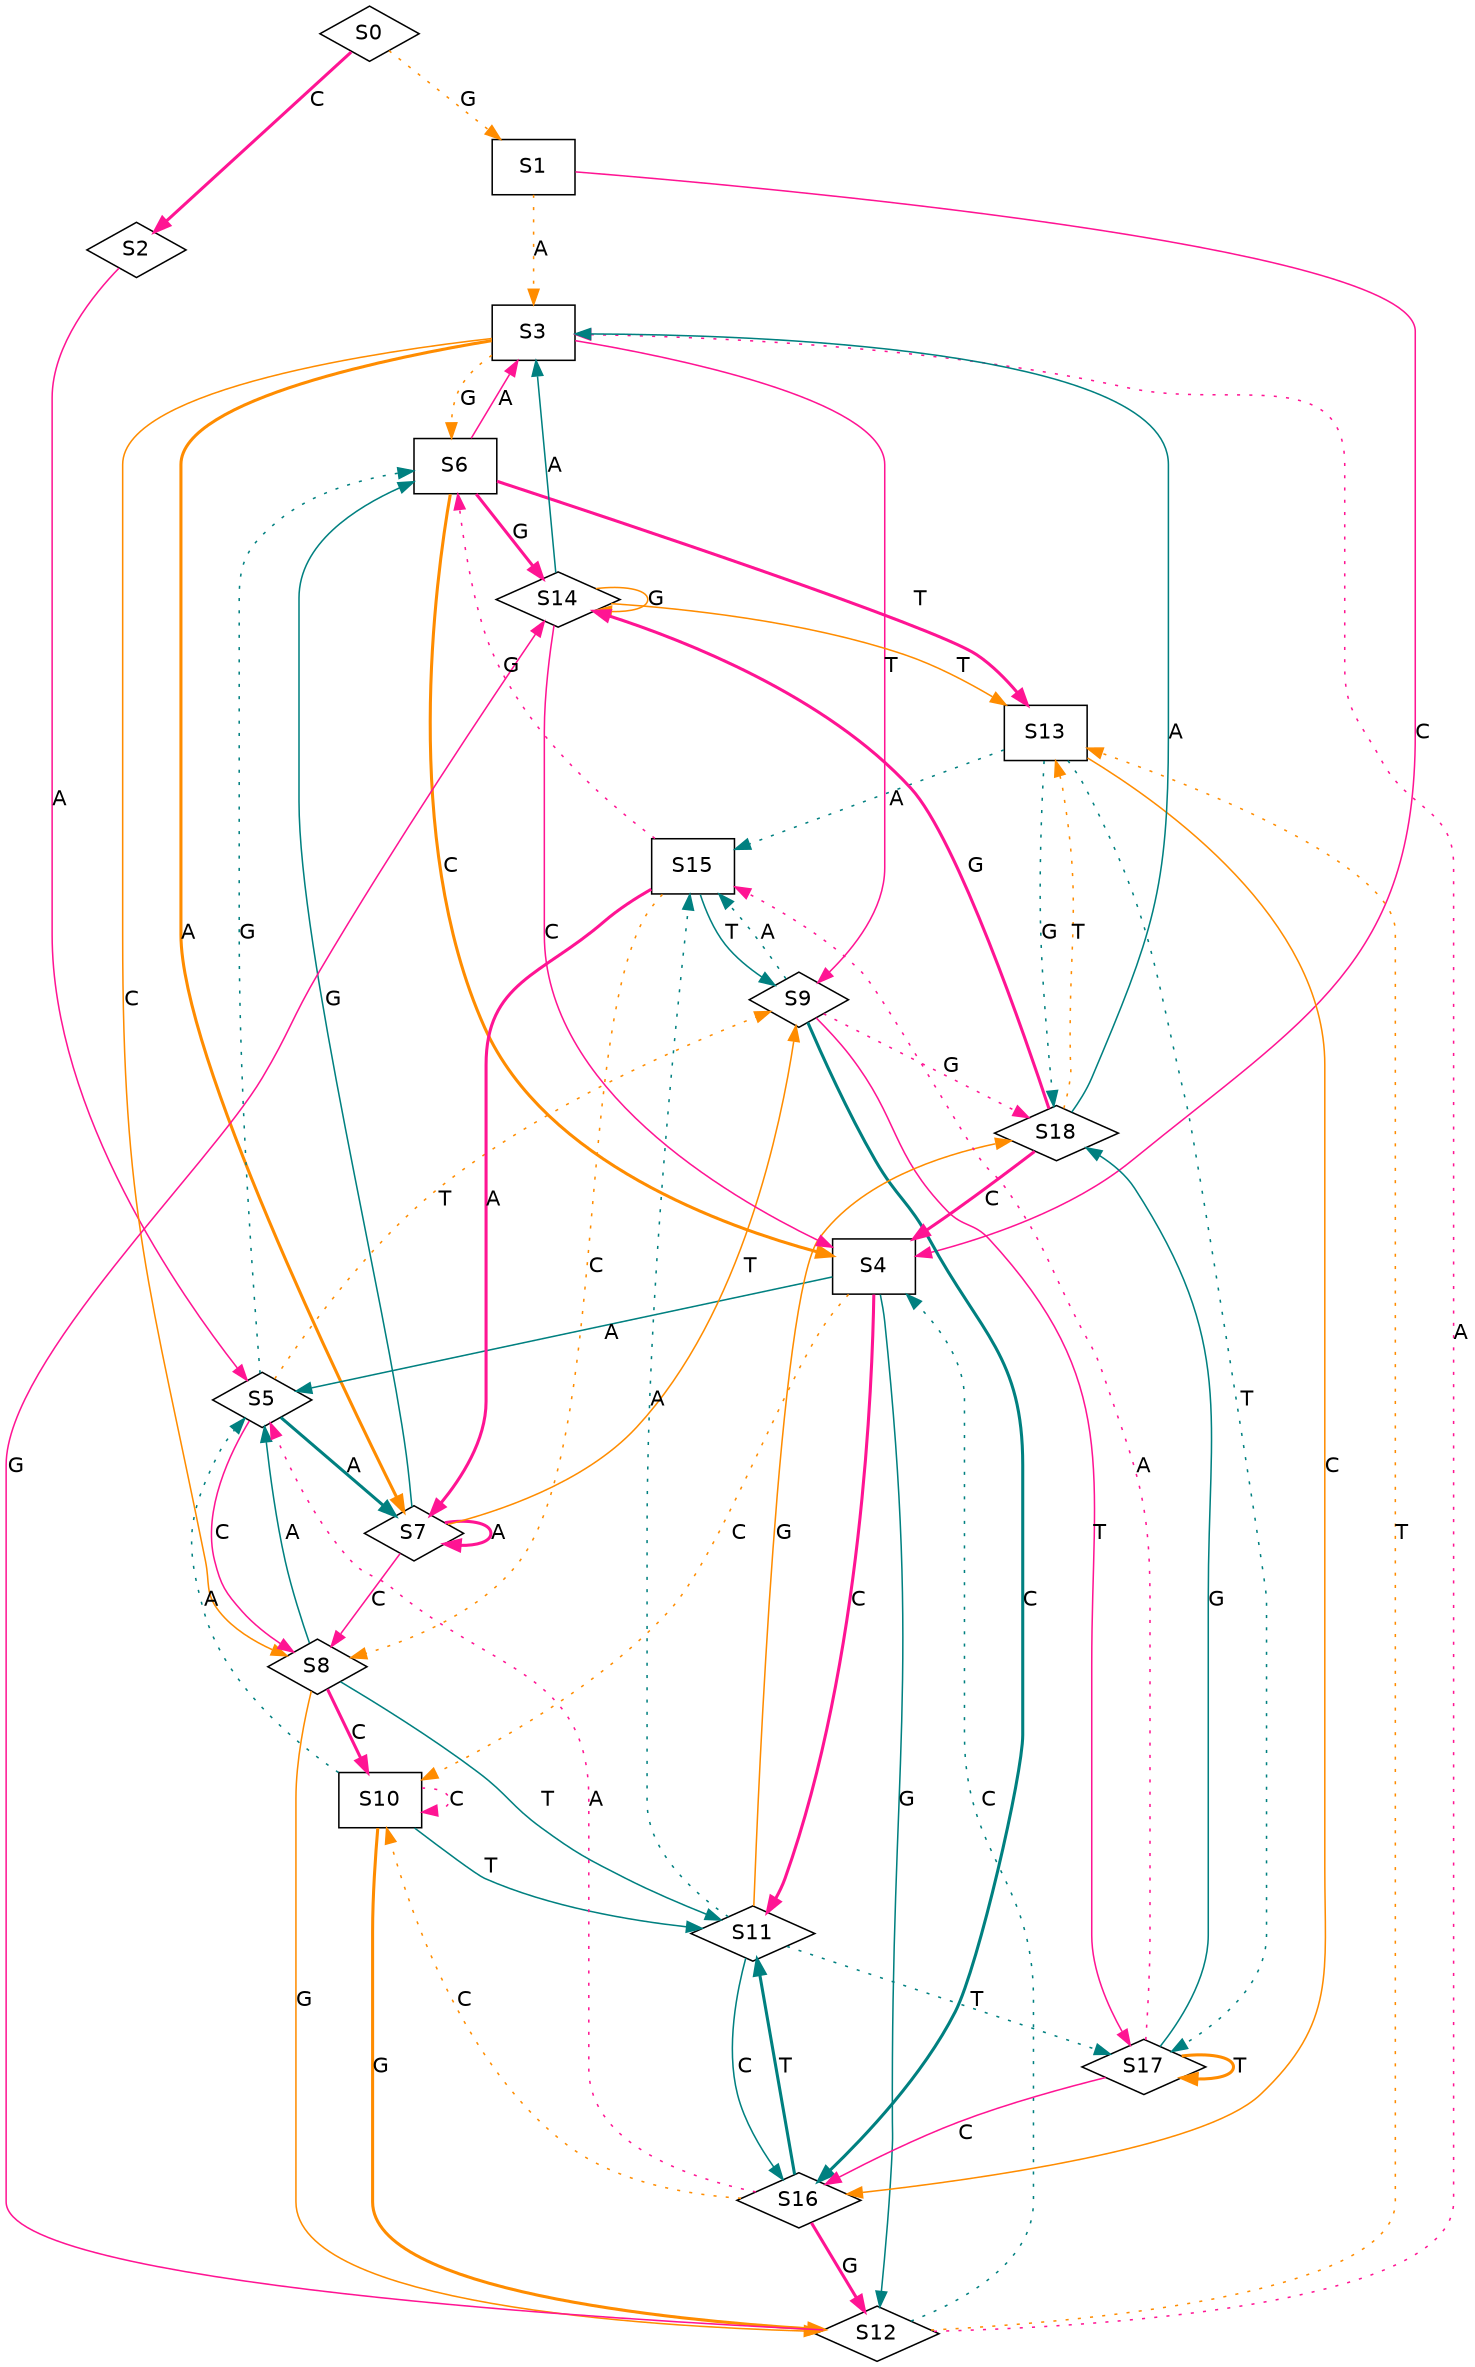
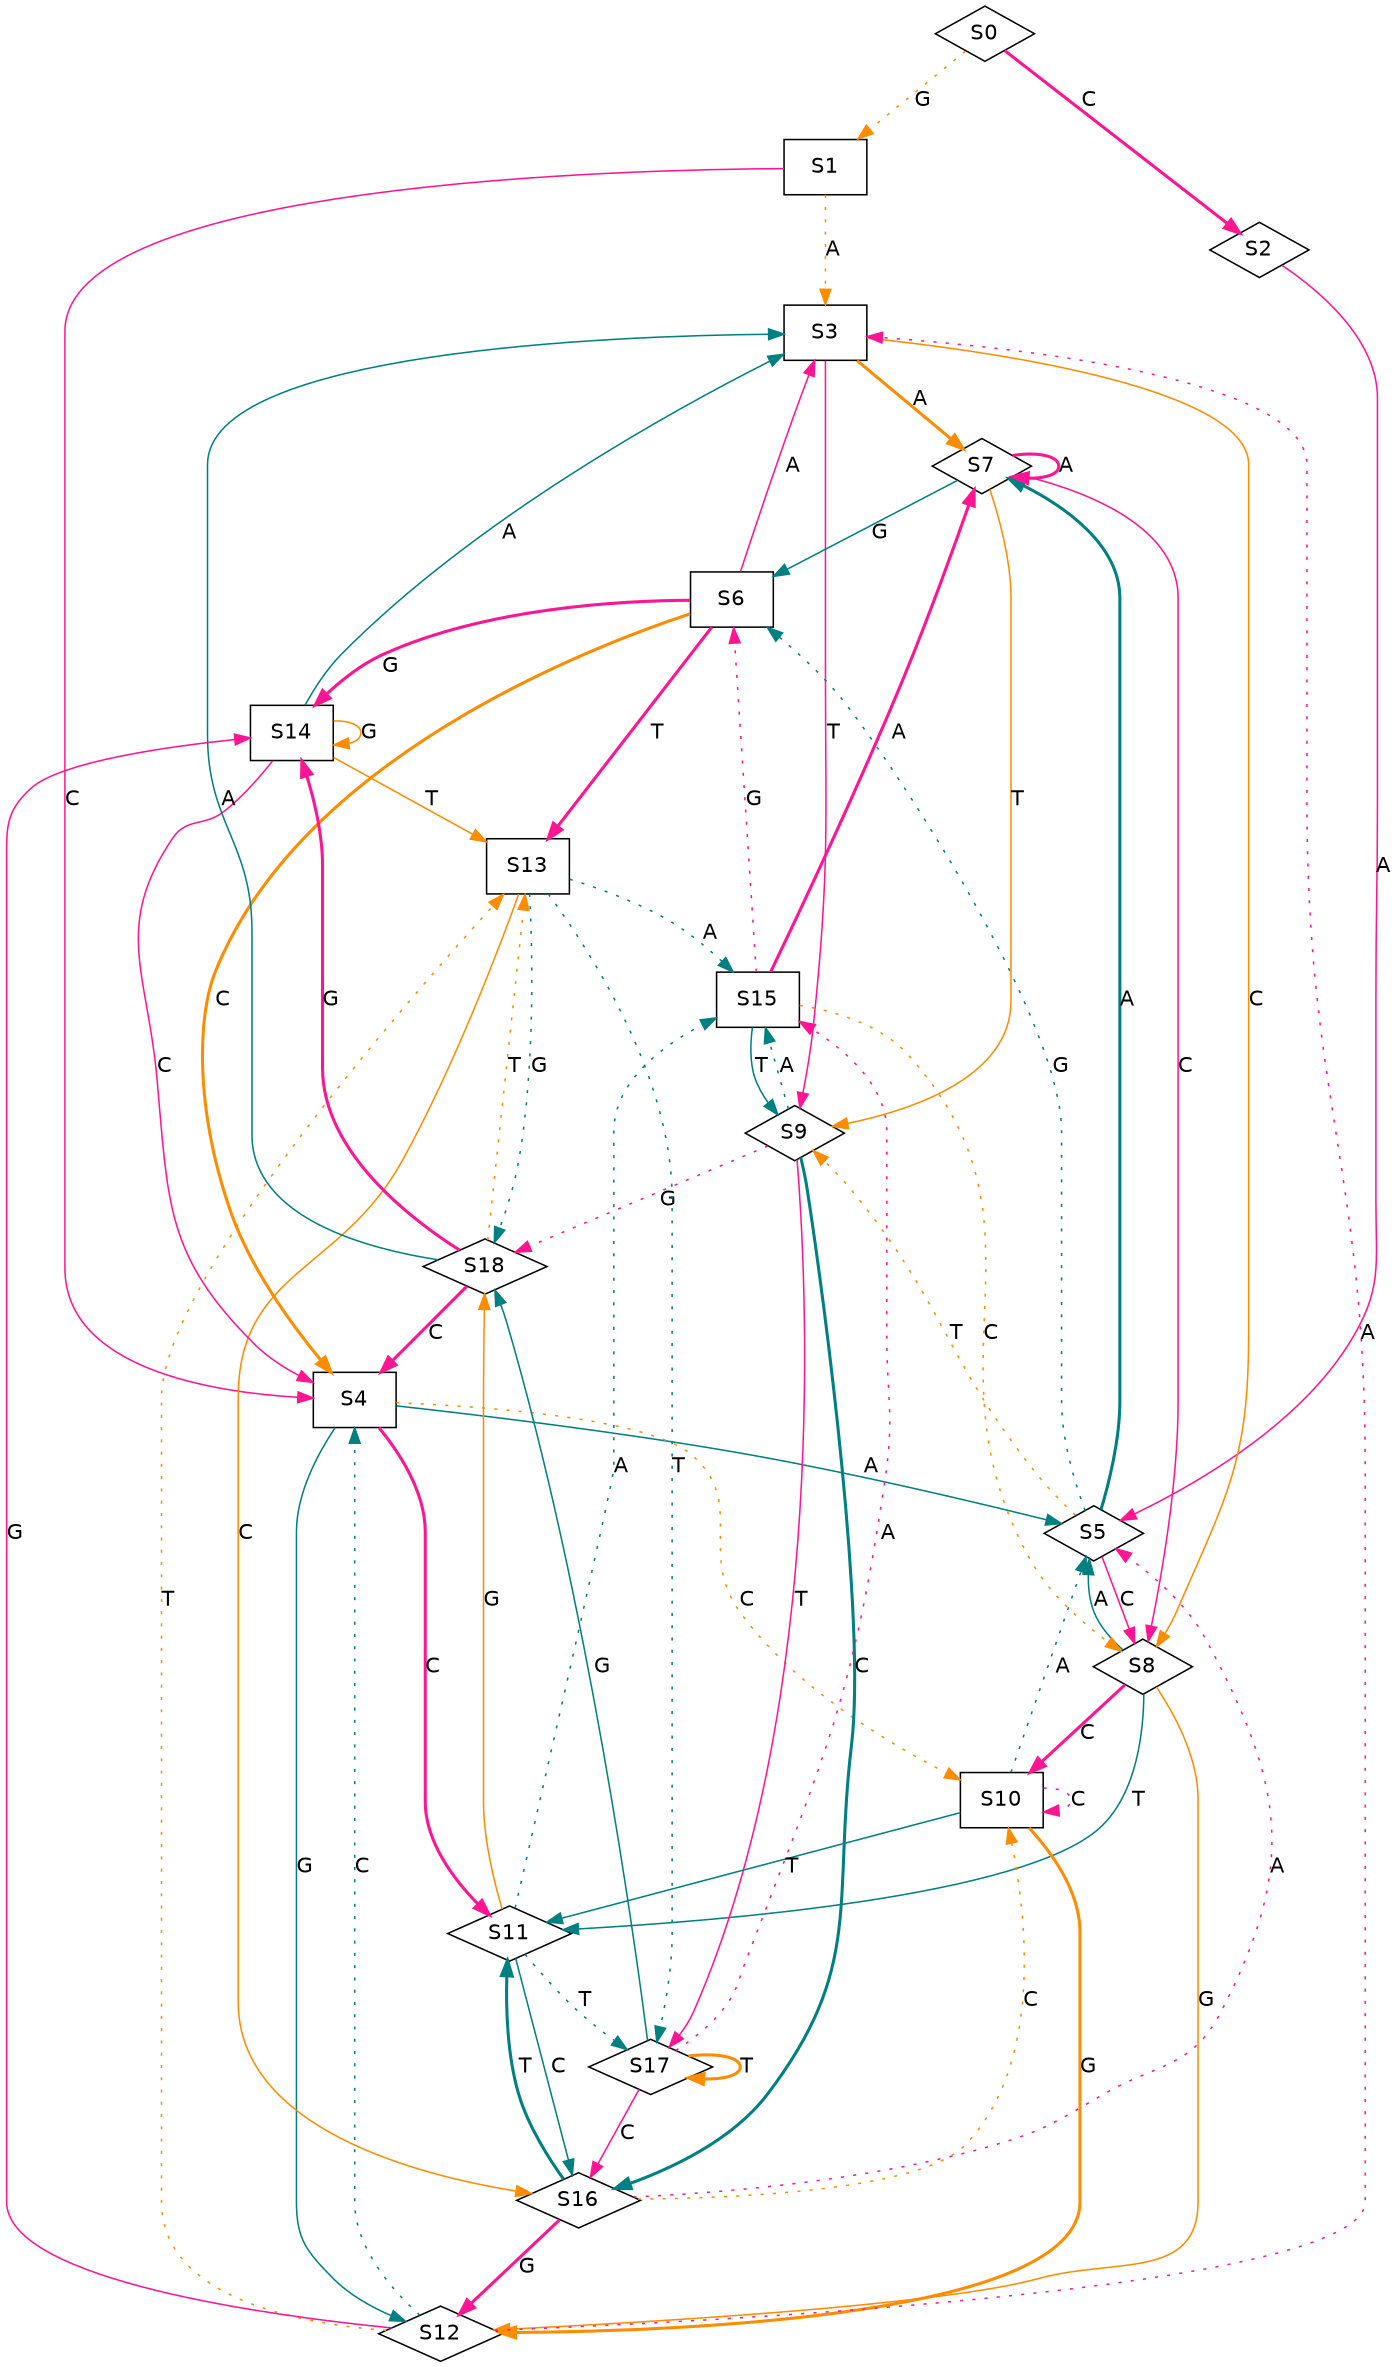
edge "S3" -> "S6": removed, label "G"
node "S14": shape diamond -> box
